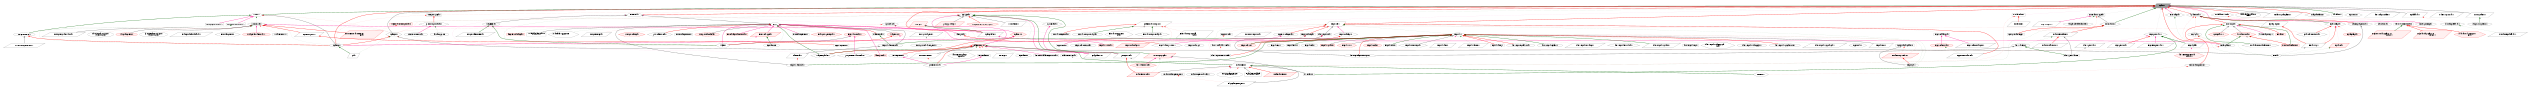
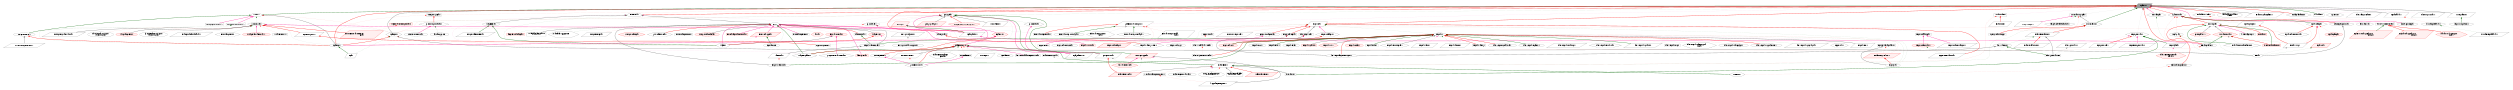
node "ExternalDirtyActorsTracker.h": label "ExternalDirtyActorsTracker.h" -> "Texture.h"
